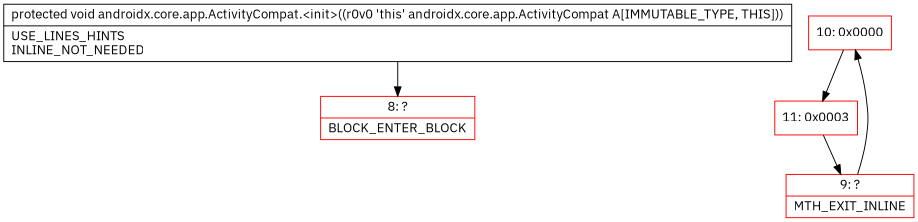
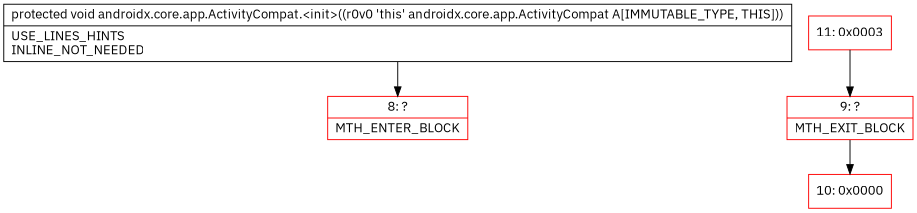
edge "10: 0x0000" -> "11: 0x0003": removed
node "8: ?": text "BLOCK_ENTER_BLOCK" -> "MTH_ENTER_BLOCK"
node "9: ?": text "MTH_EXIT_INLINE" -> "MTH_EXIT_BLOCK"
